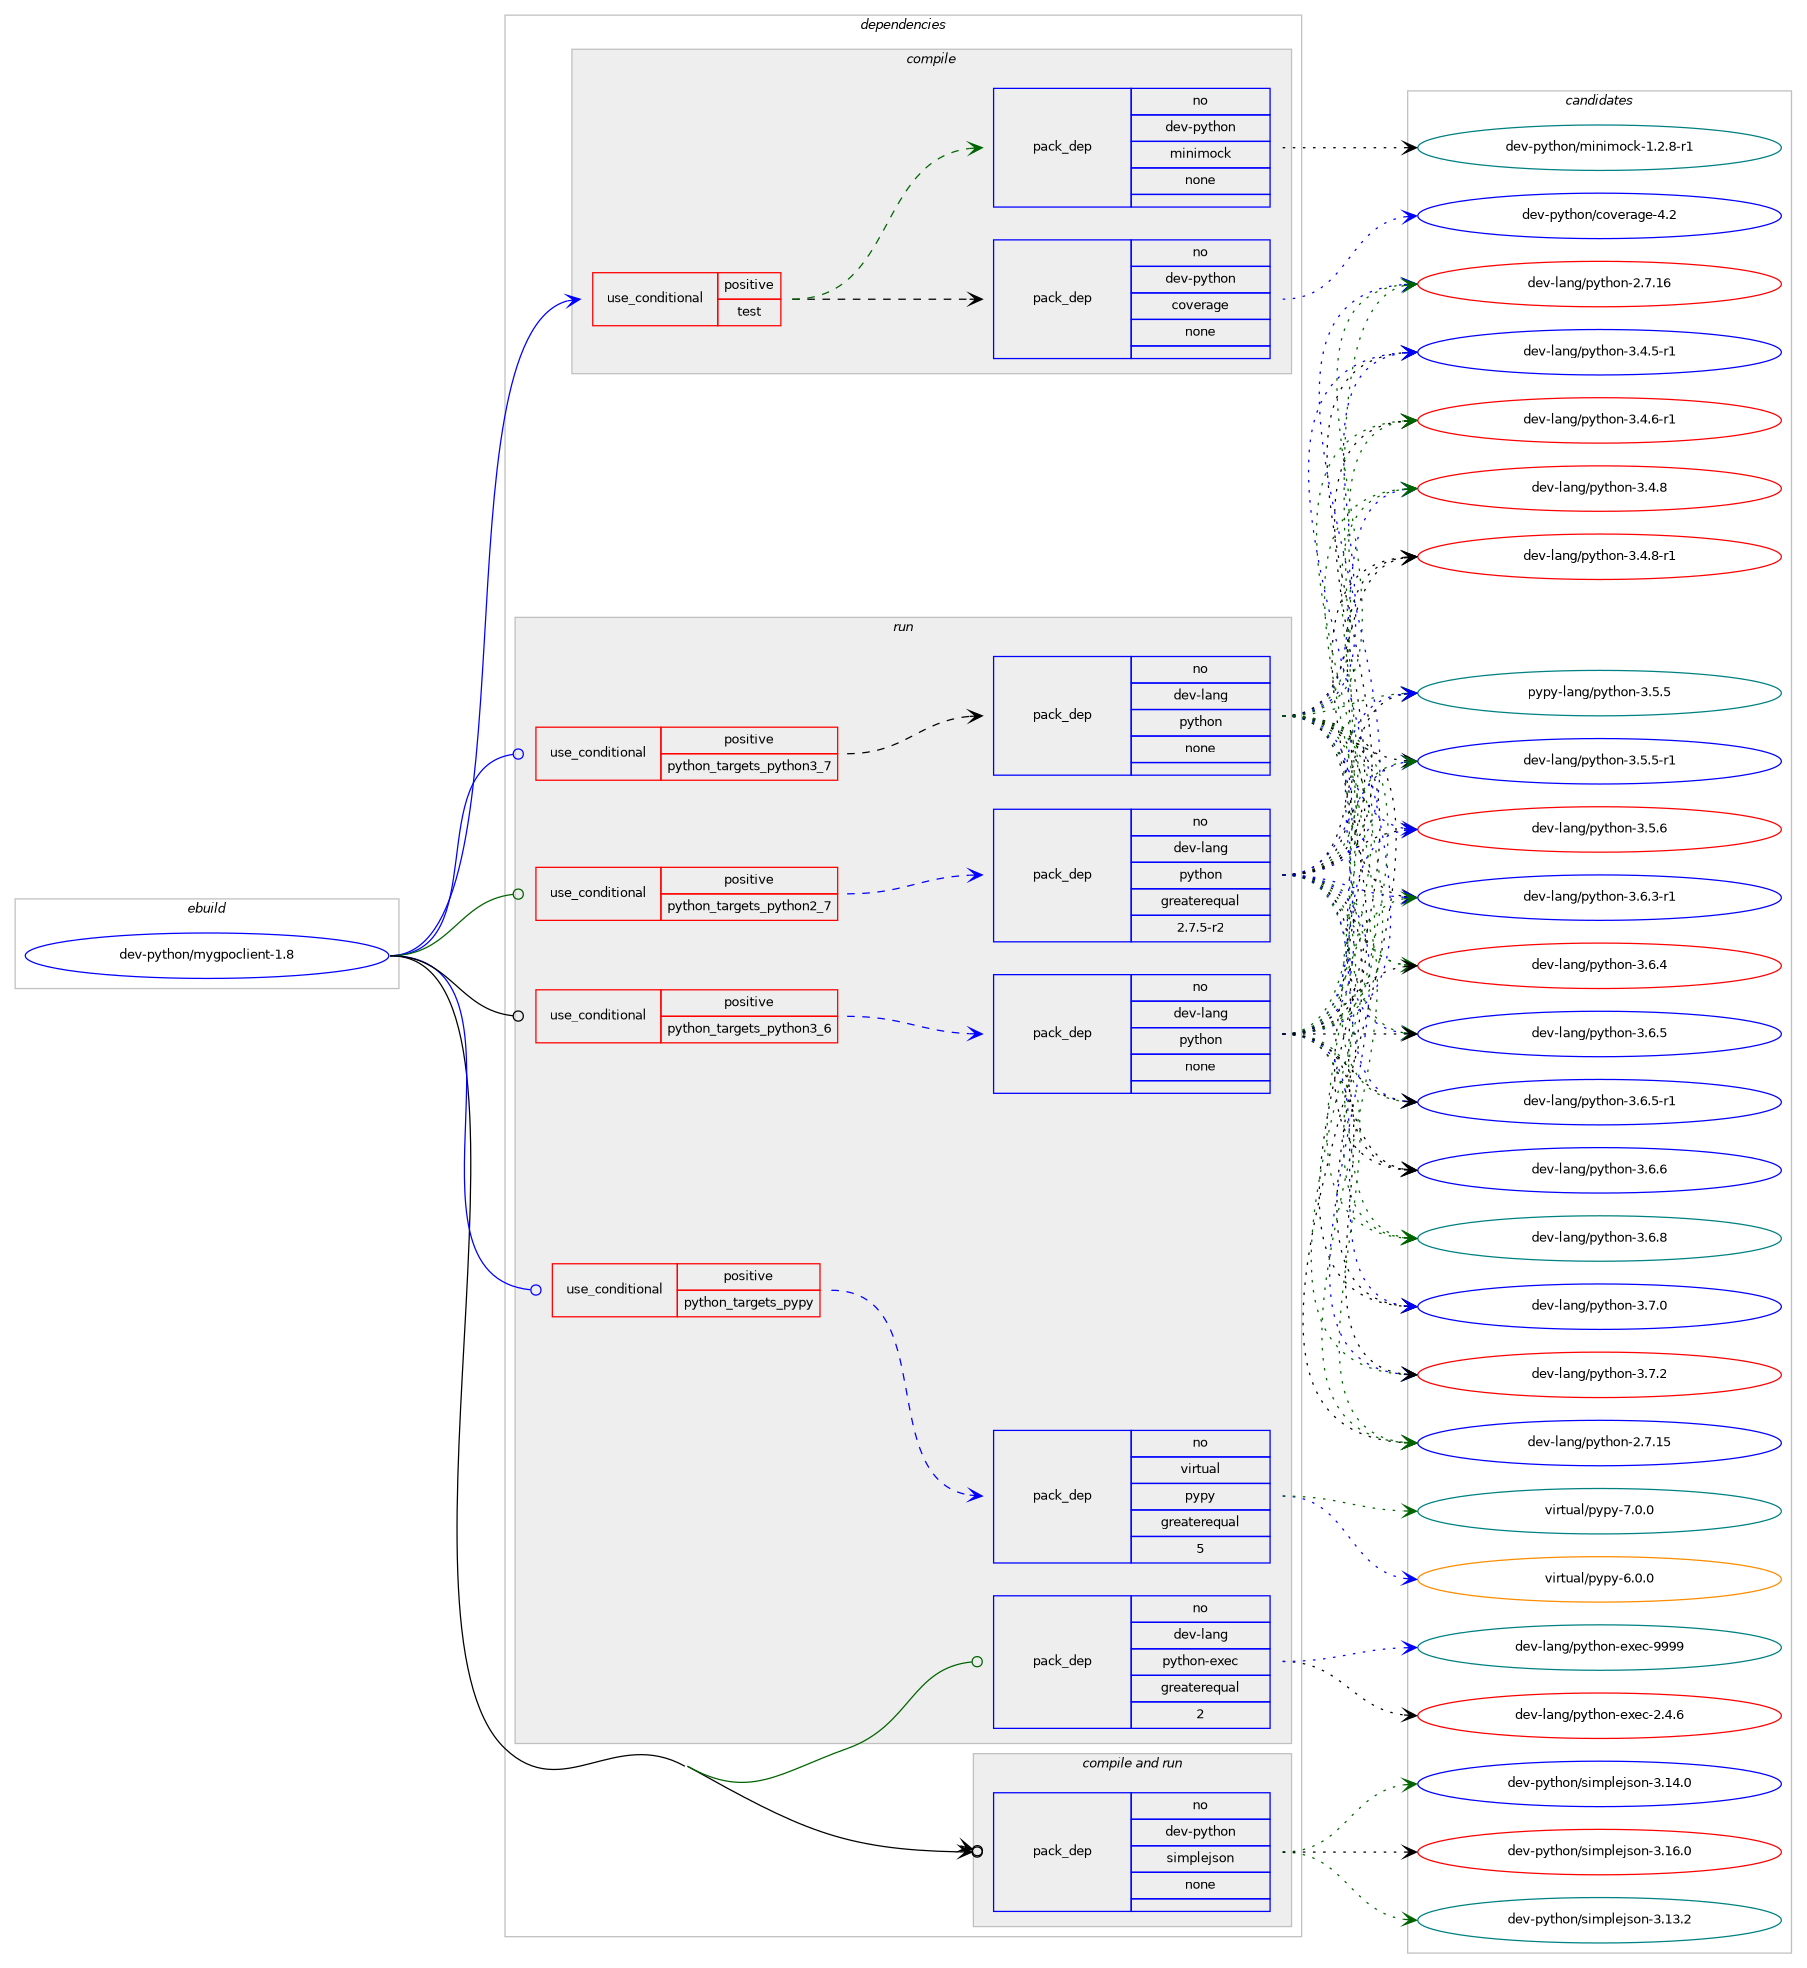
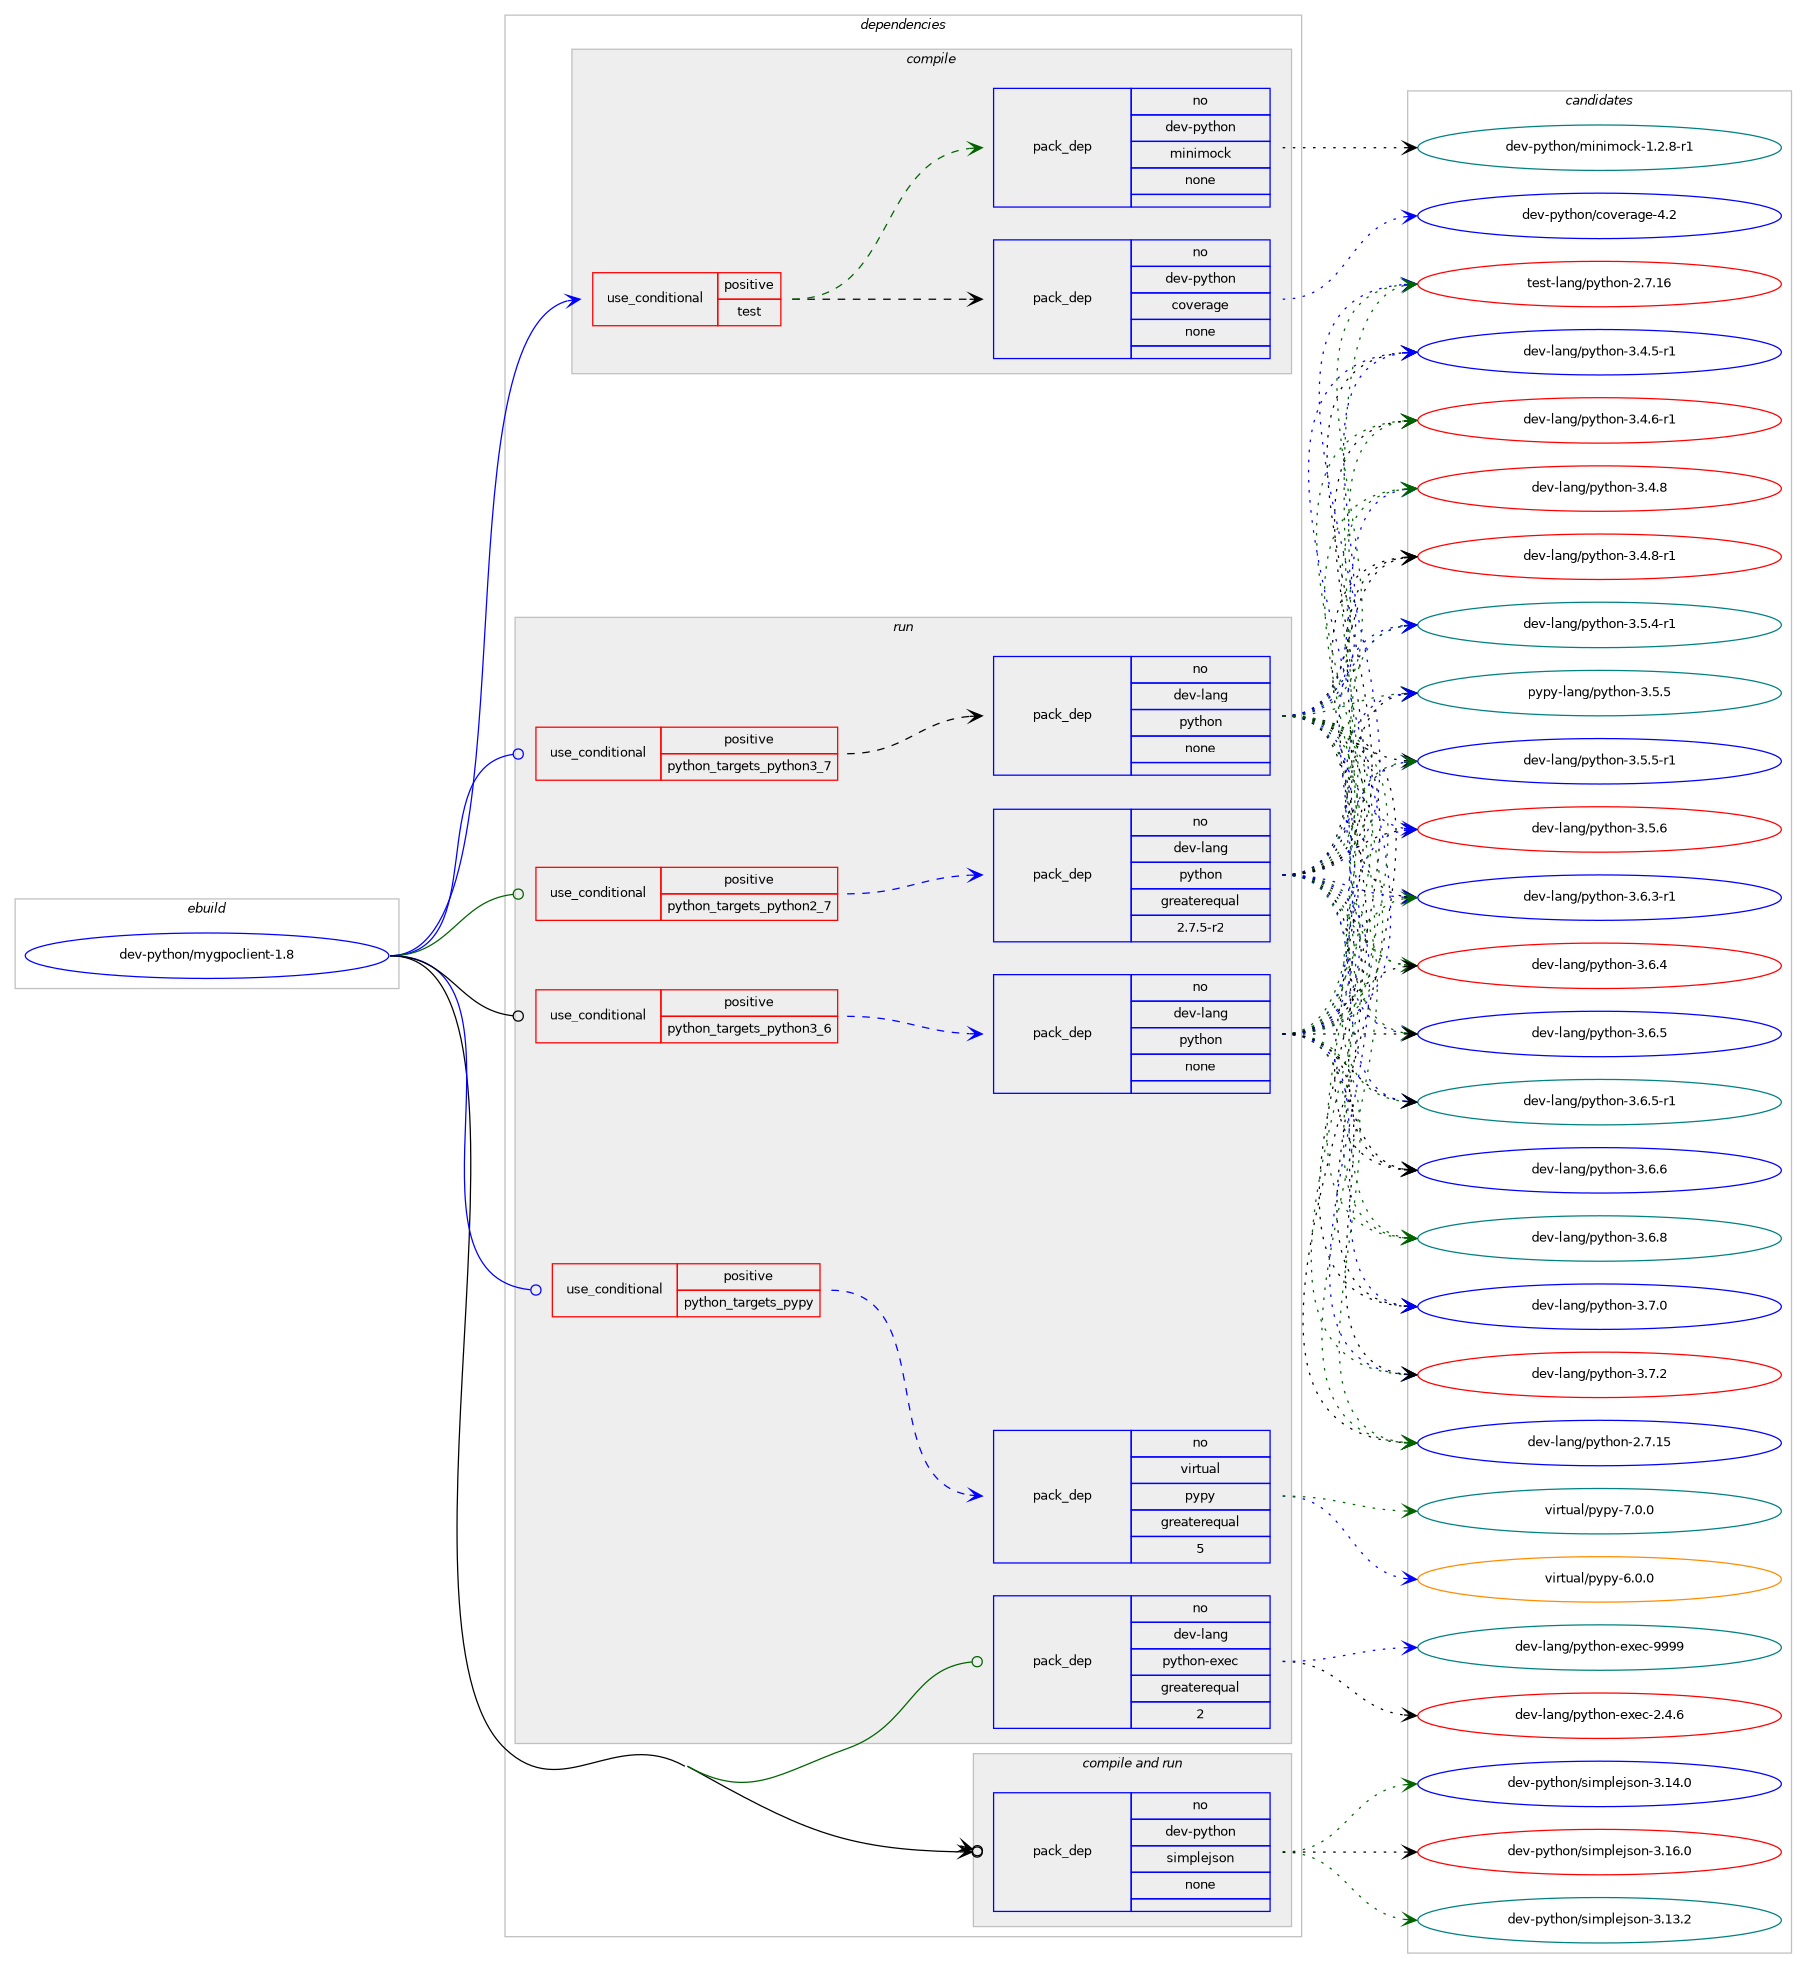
node "dev-lang/python-2.7.16": label "dev-lang/python-2.7.16" -> "test-lang/python-2.7.16"
node "dev-lang/python-3.5.4-r1": added
node "dev-lang/python-3.6.5-r1": color blue -> teal
